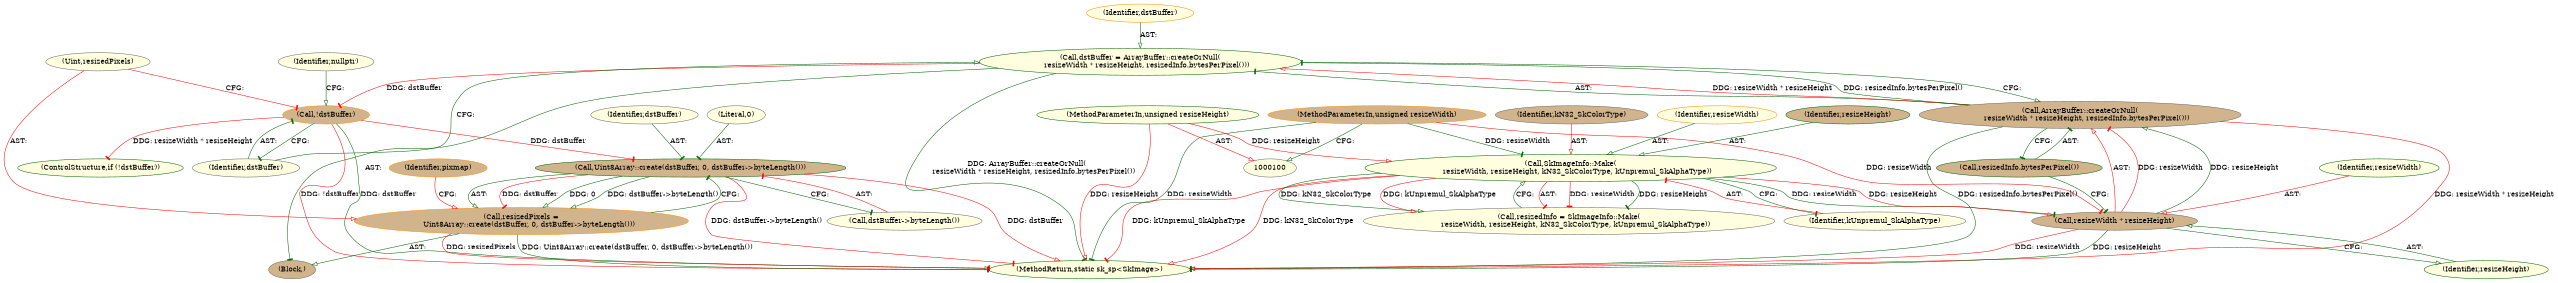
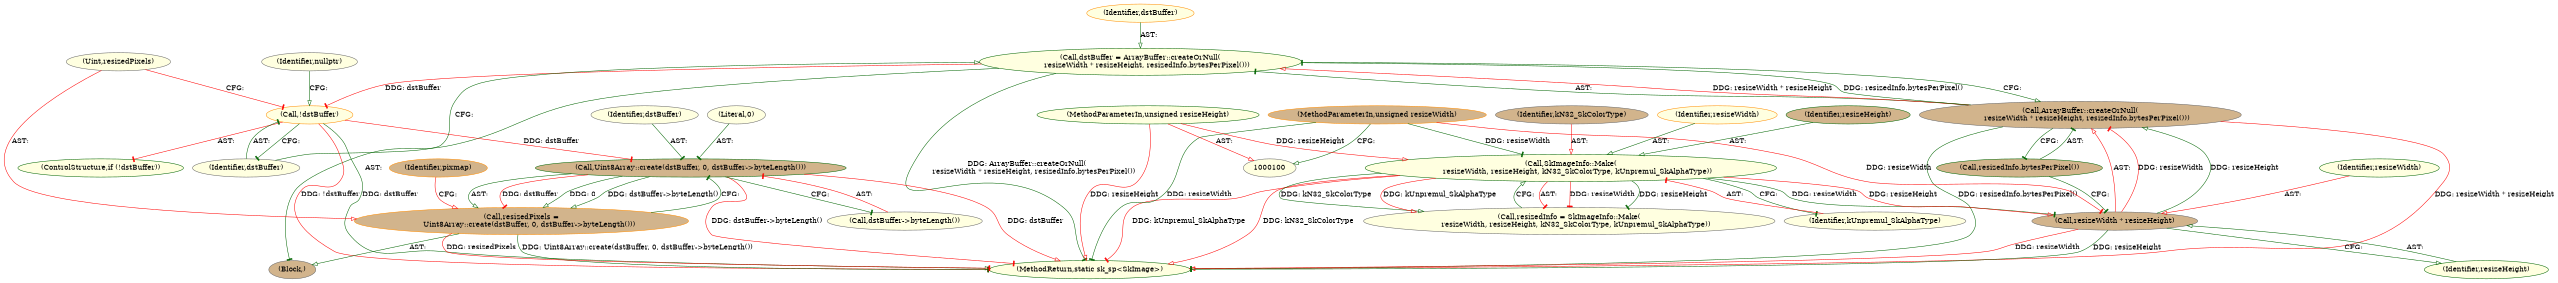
node "(Call,!dstBuffer)": fillcolor tan -> lightyellow
edge "(Call,!dstBuffer)" -> "(ControlStructure,if (!dstBuffer))": label "DDG: resizeWidth * resizeHeight" -> "AST: "
